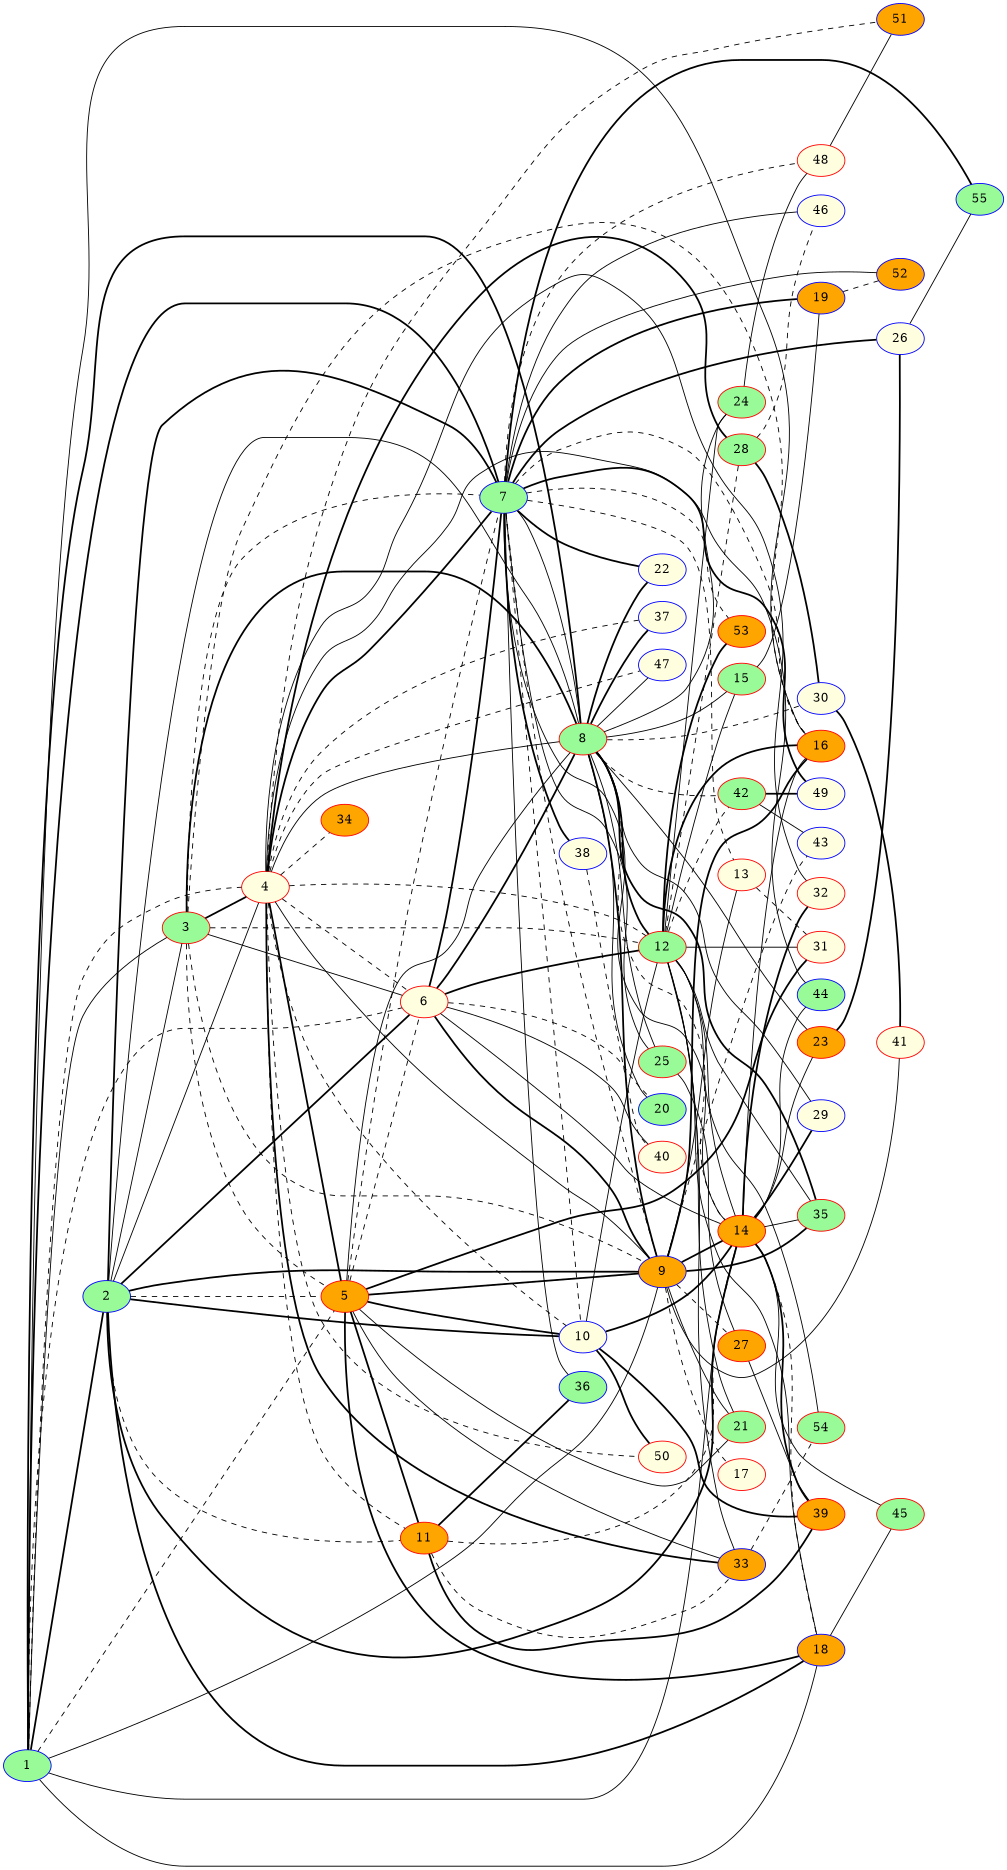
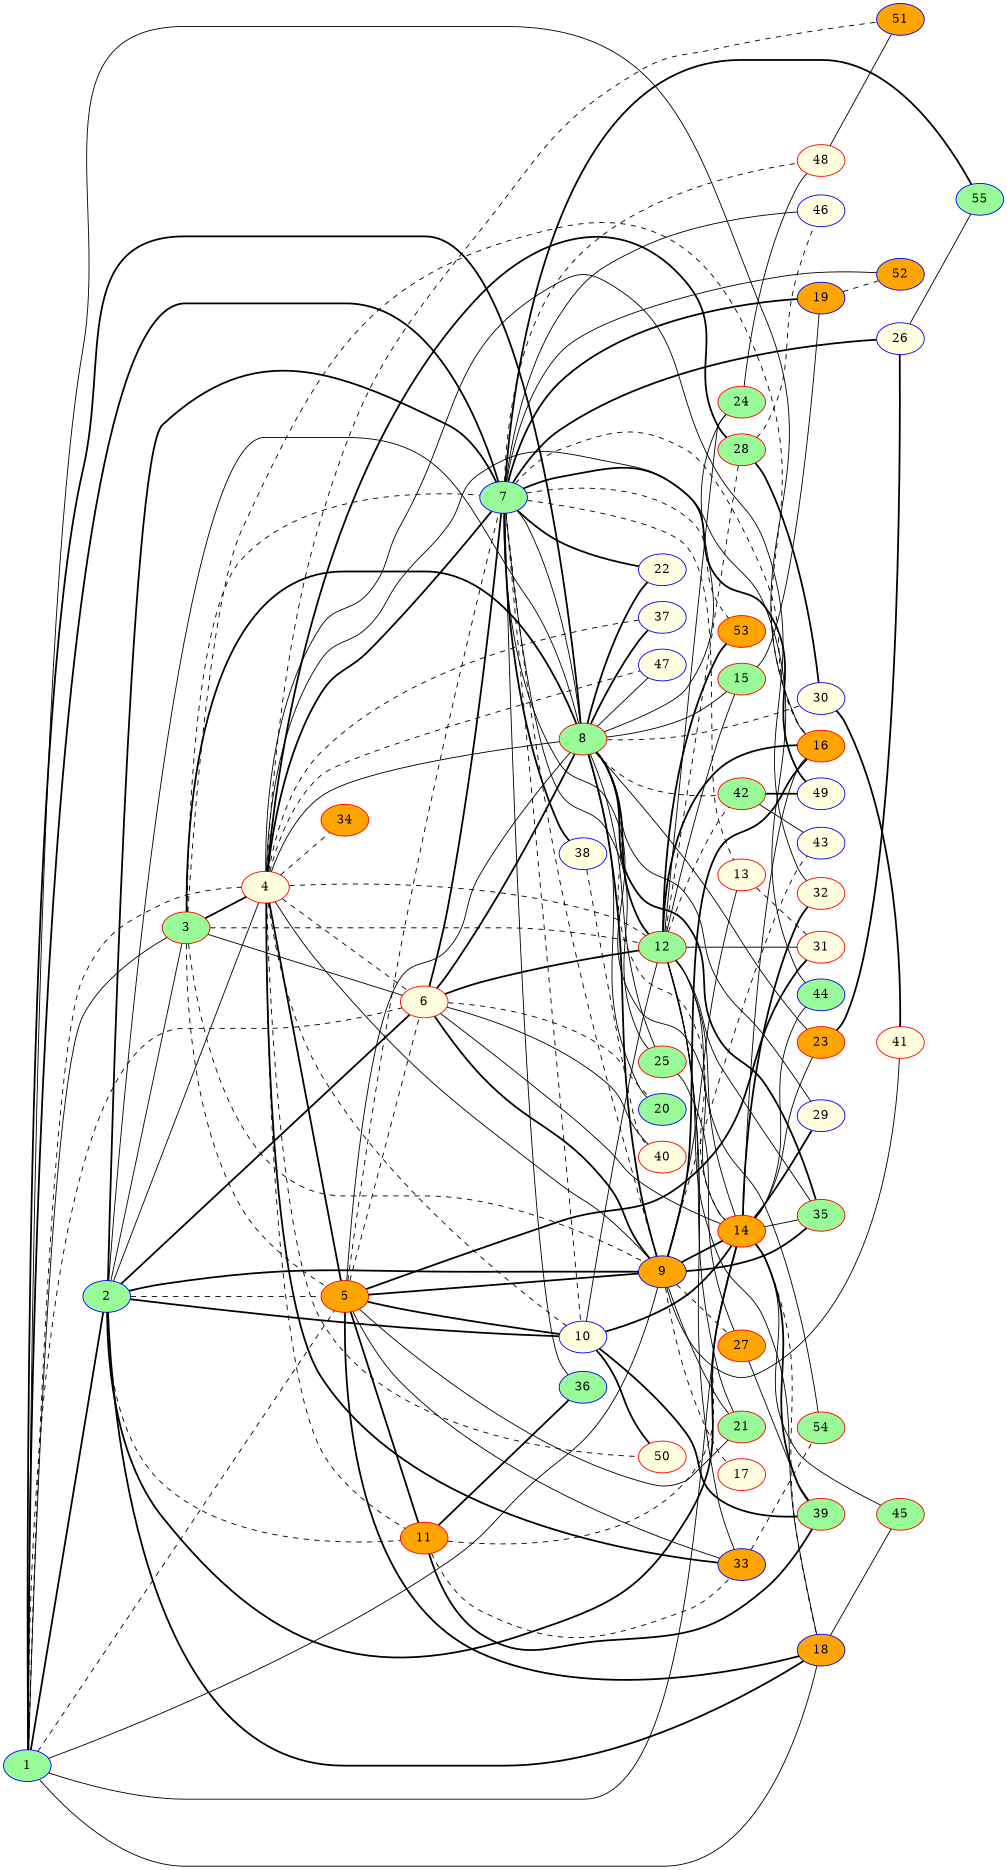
node "39": fillcolor orange -> palegreen
